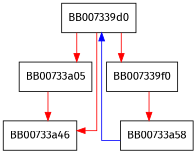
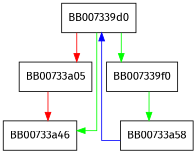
edge "BB007339d0" -> "BB007339f0": color red -> green
edge "BB007339d0" -> "BB00733a46": color red -> green
edge "BB007339f0" -> "BB00733a58": color red -> green
